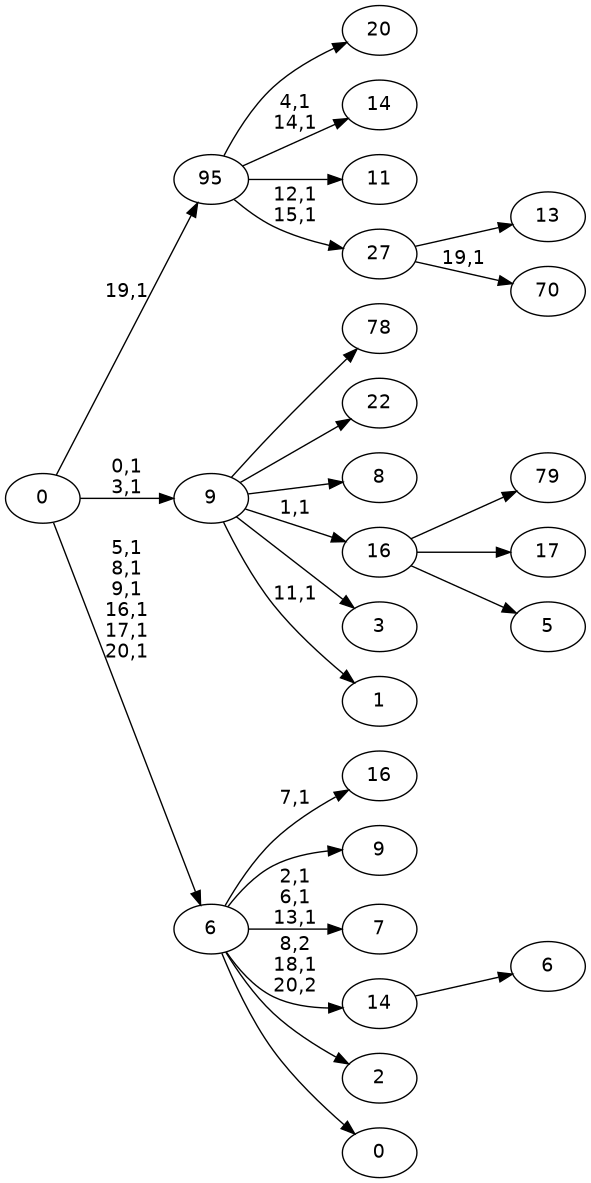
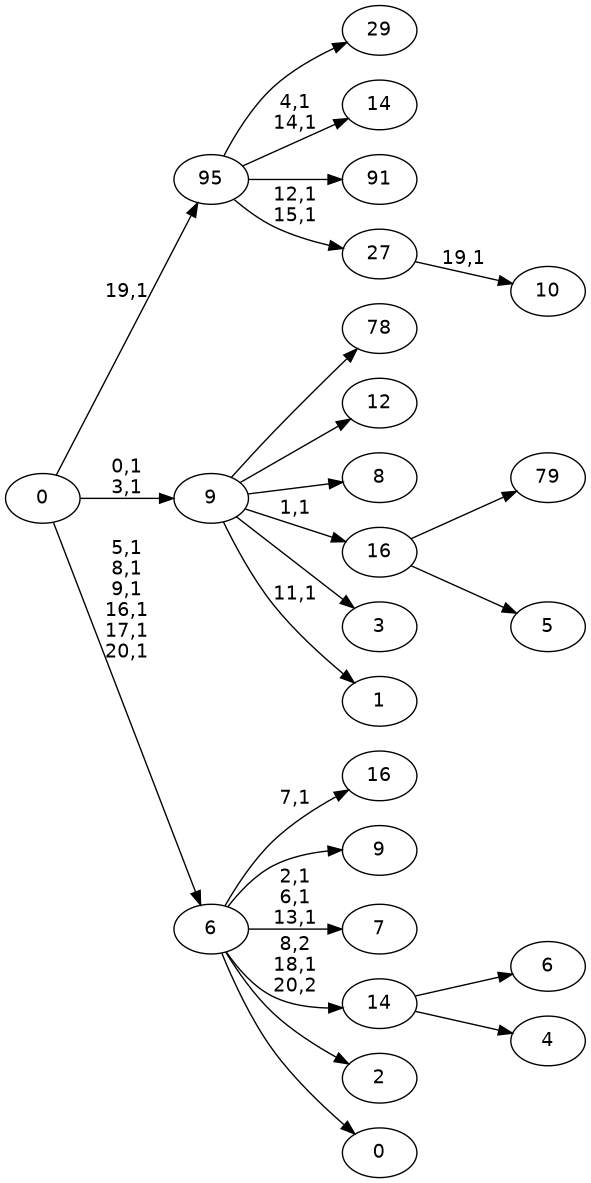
node "20": label "20" -> "29"
node "11": label "11" -> "91"
node "13": removed
node "70": label "70" -> "10"
node "22": label "22" -> "12"
node "17": removed
node "4": added
